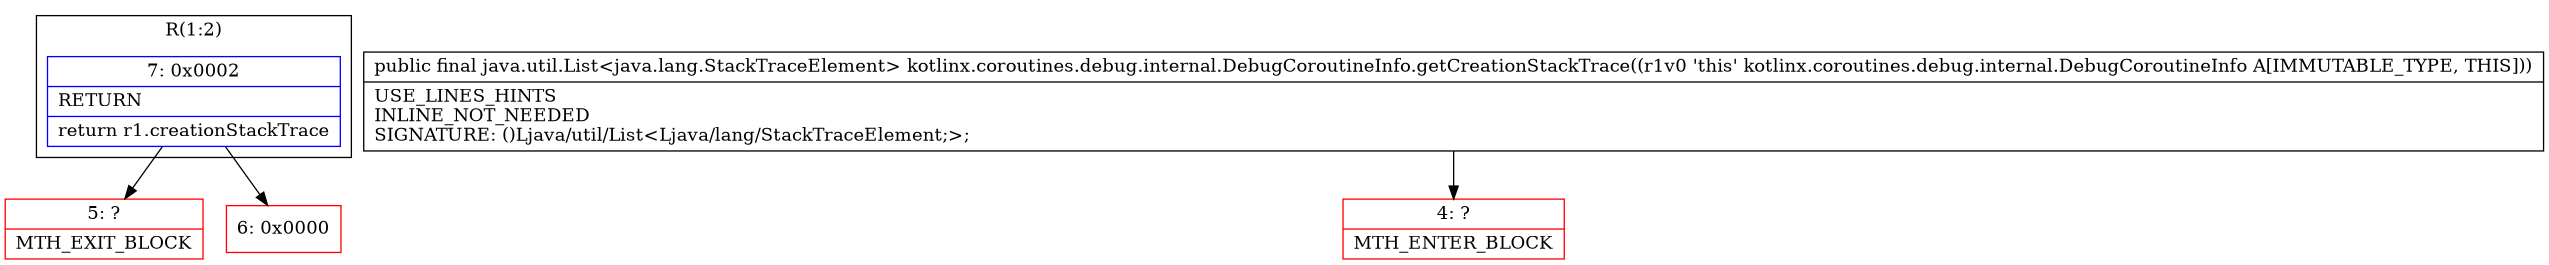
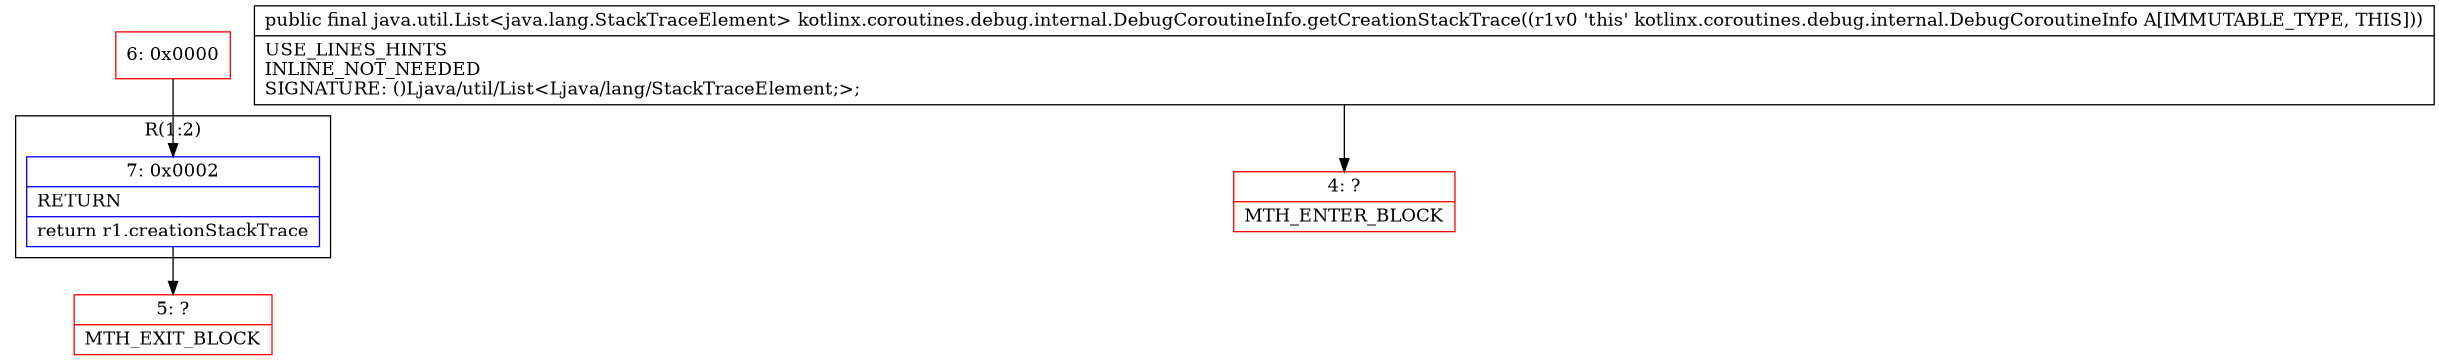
edge "7: 0x0002" -> "6: 0x0000": reversed
